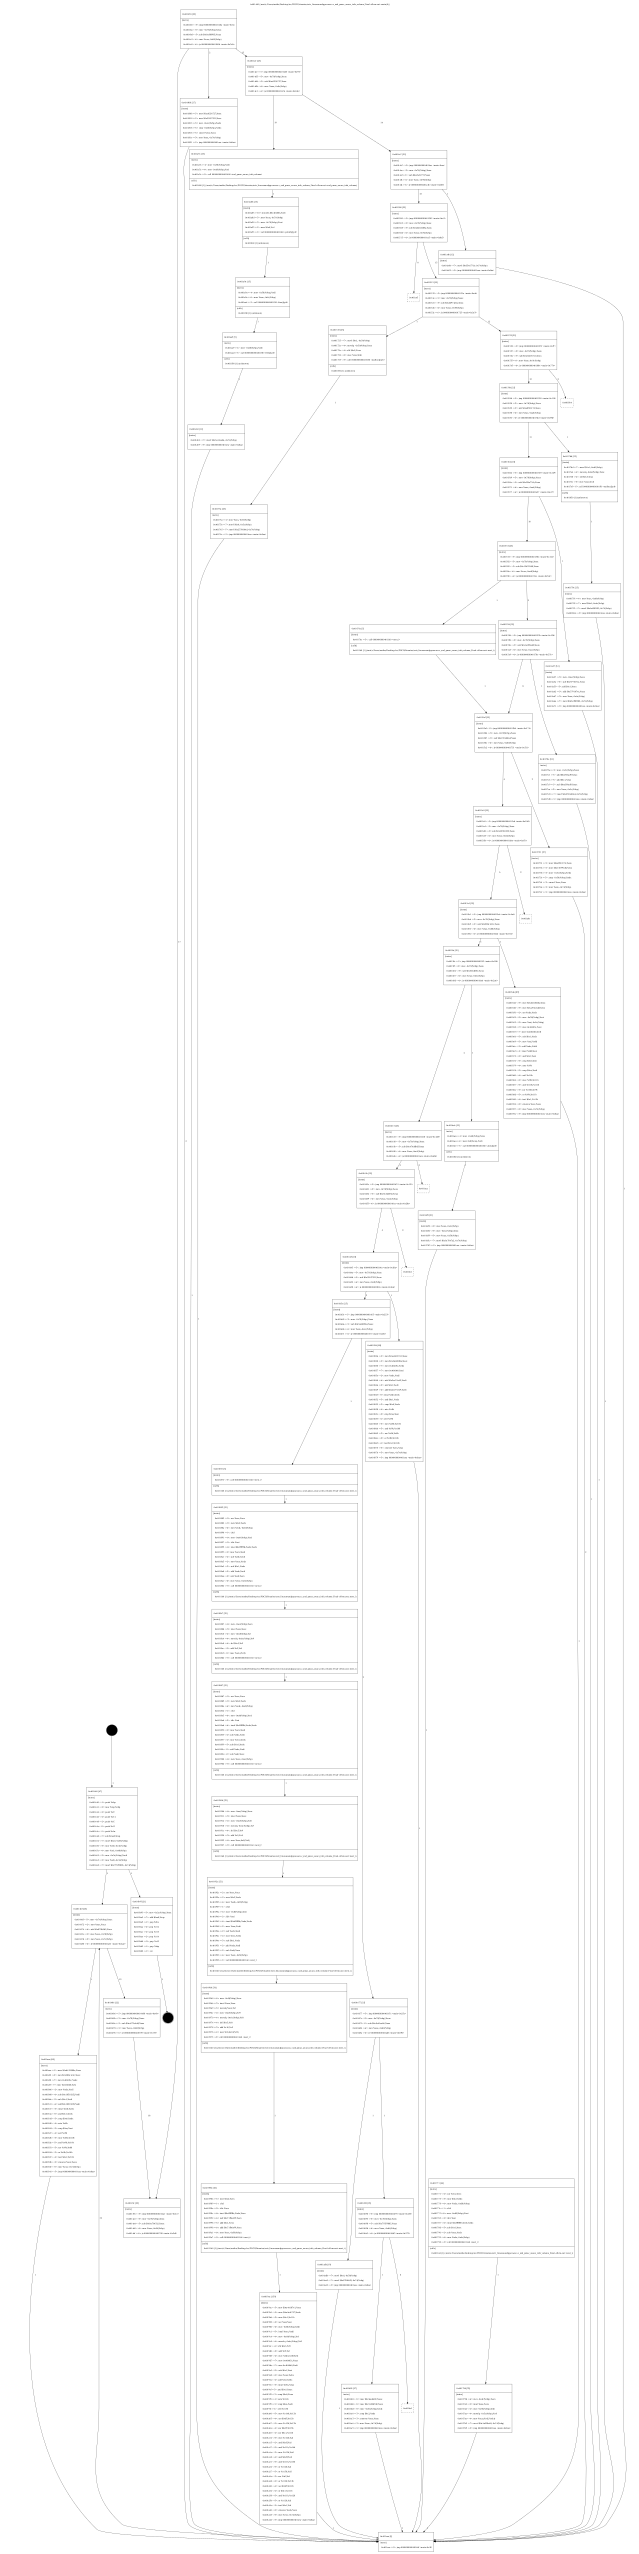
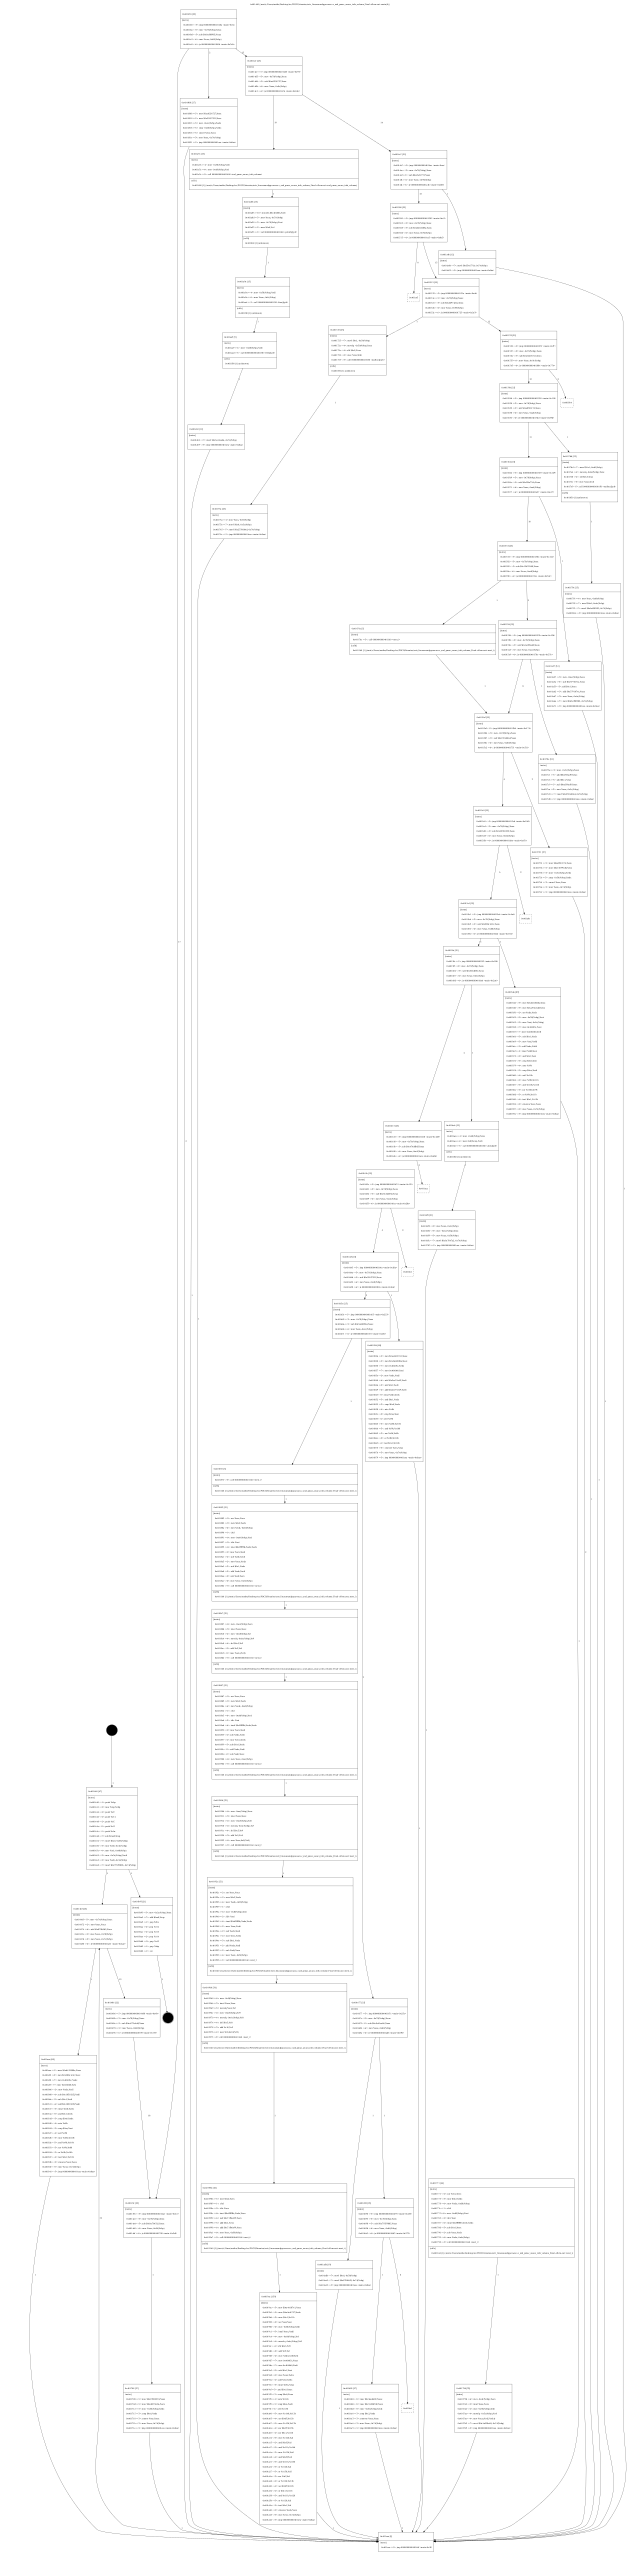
edge "0x401613 [25]" -> "0x40162c [25]": removed, label "4"
node "0x401708 [27]": added
